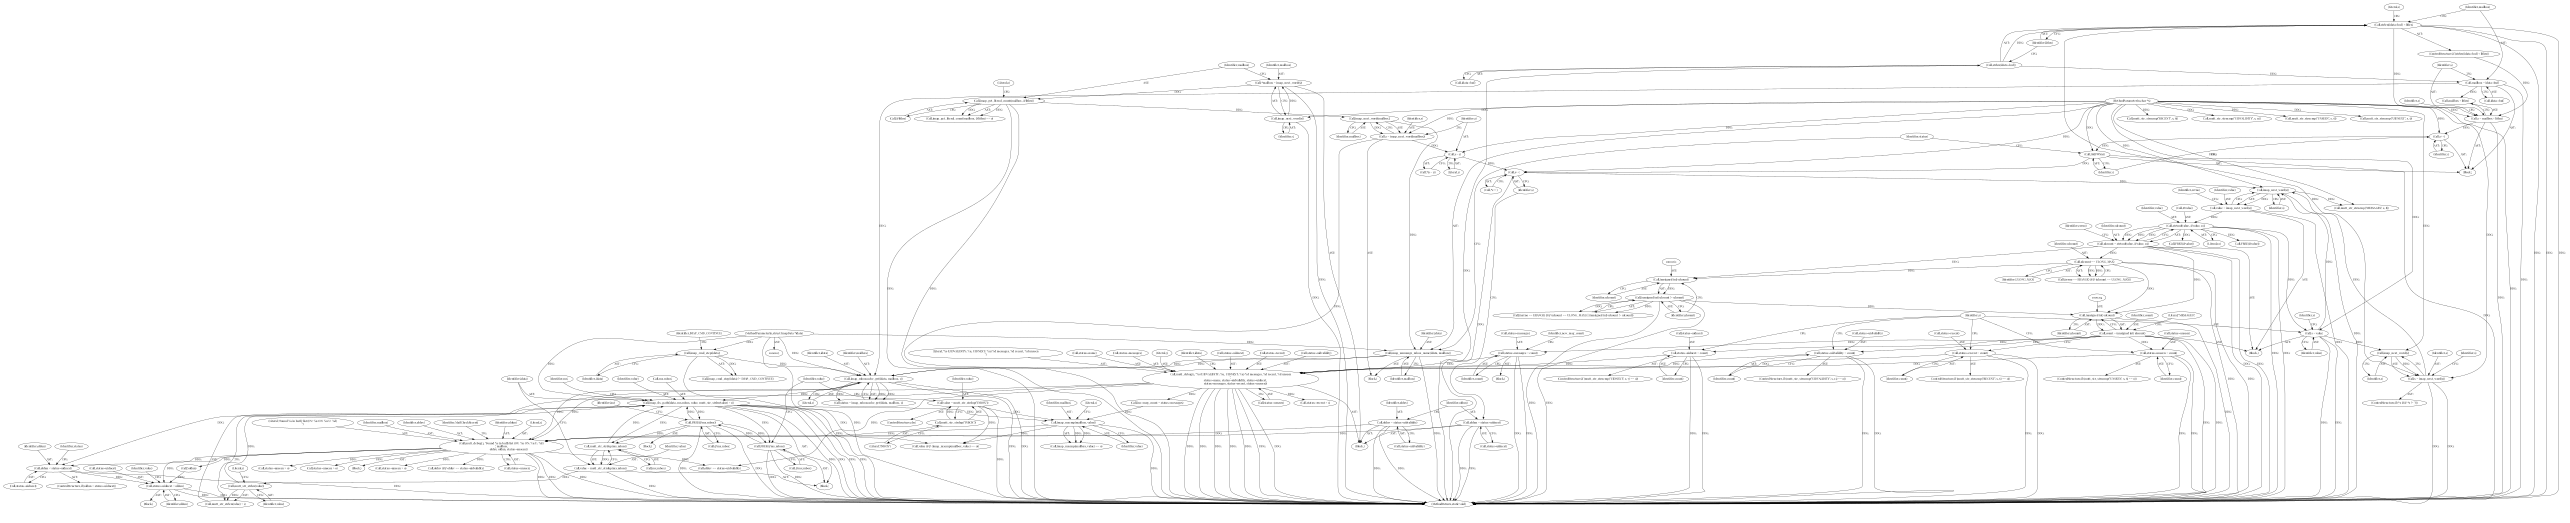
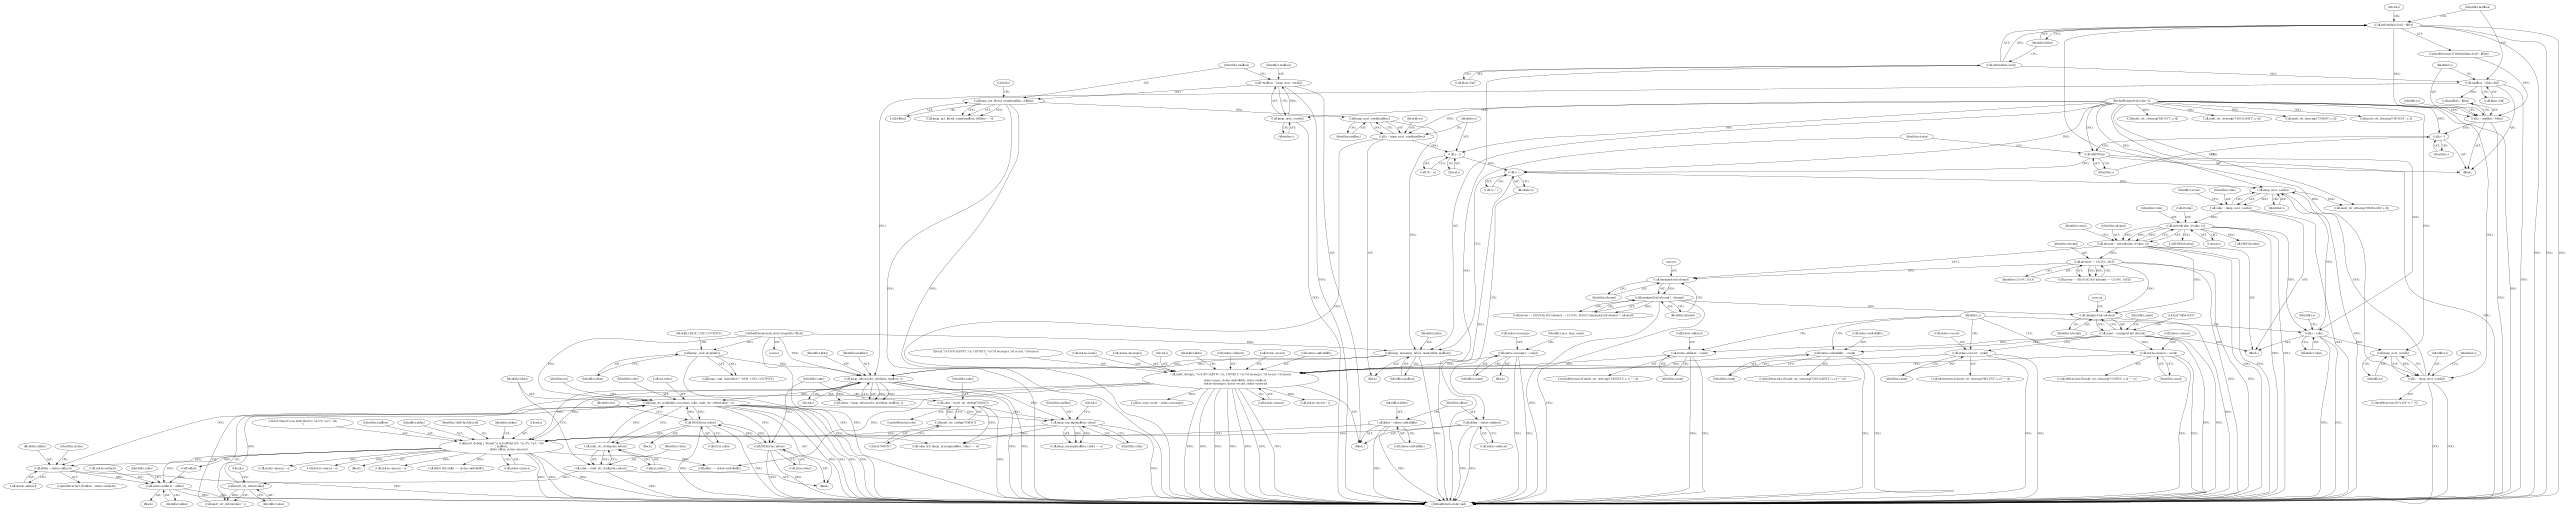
edge "(Call,count = (unsigned int) ulcount)" -> "(Call,status->messages = count)": removed, label "DDG:"
edge "(Call,inc->msg_count = status->messages)" -> "(Call,imap_mxcmp(mailbox, value))": now "(Call,imap_mboxcache_get(idata, mailbox, 1))" -> "(Call,imap_mxcmp(mailbox, value))"
